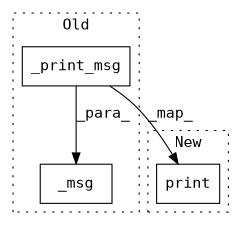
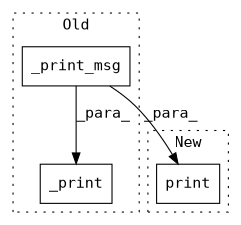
edge "_print_msg" -> "print": label "_map_" -> "_para_"
node "_msg": label "_msg" -> "_print"
